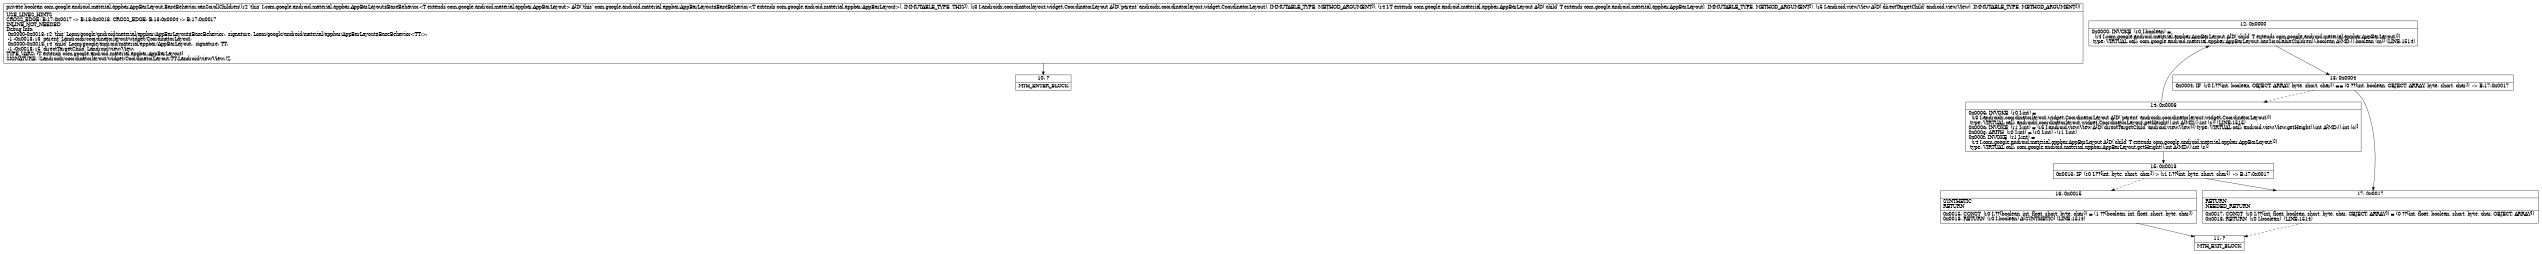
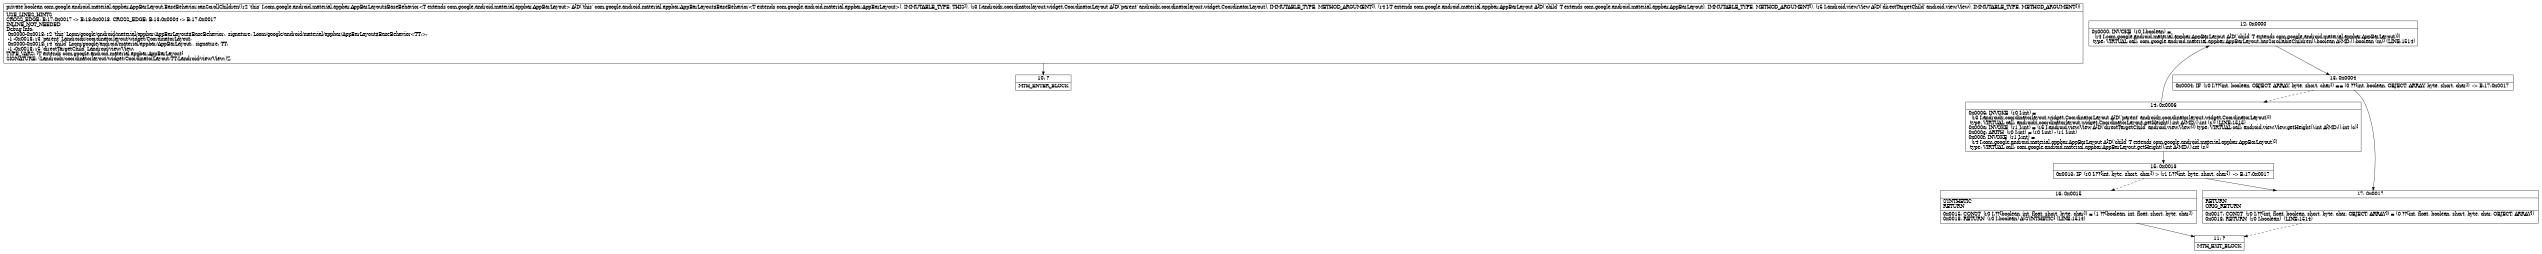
node "17: 0x0017": text "NEEDED_RETURN" -> "ORIG_RETURN"
